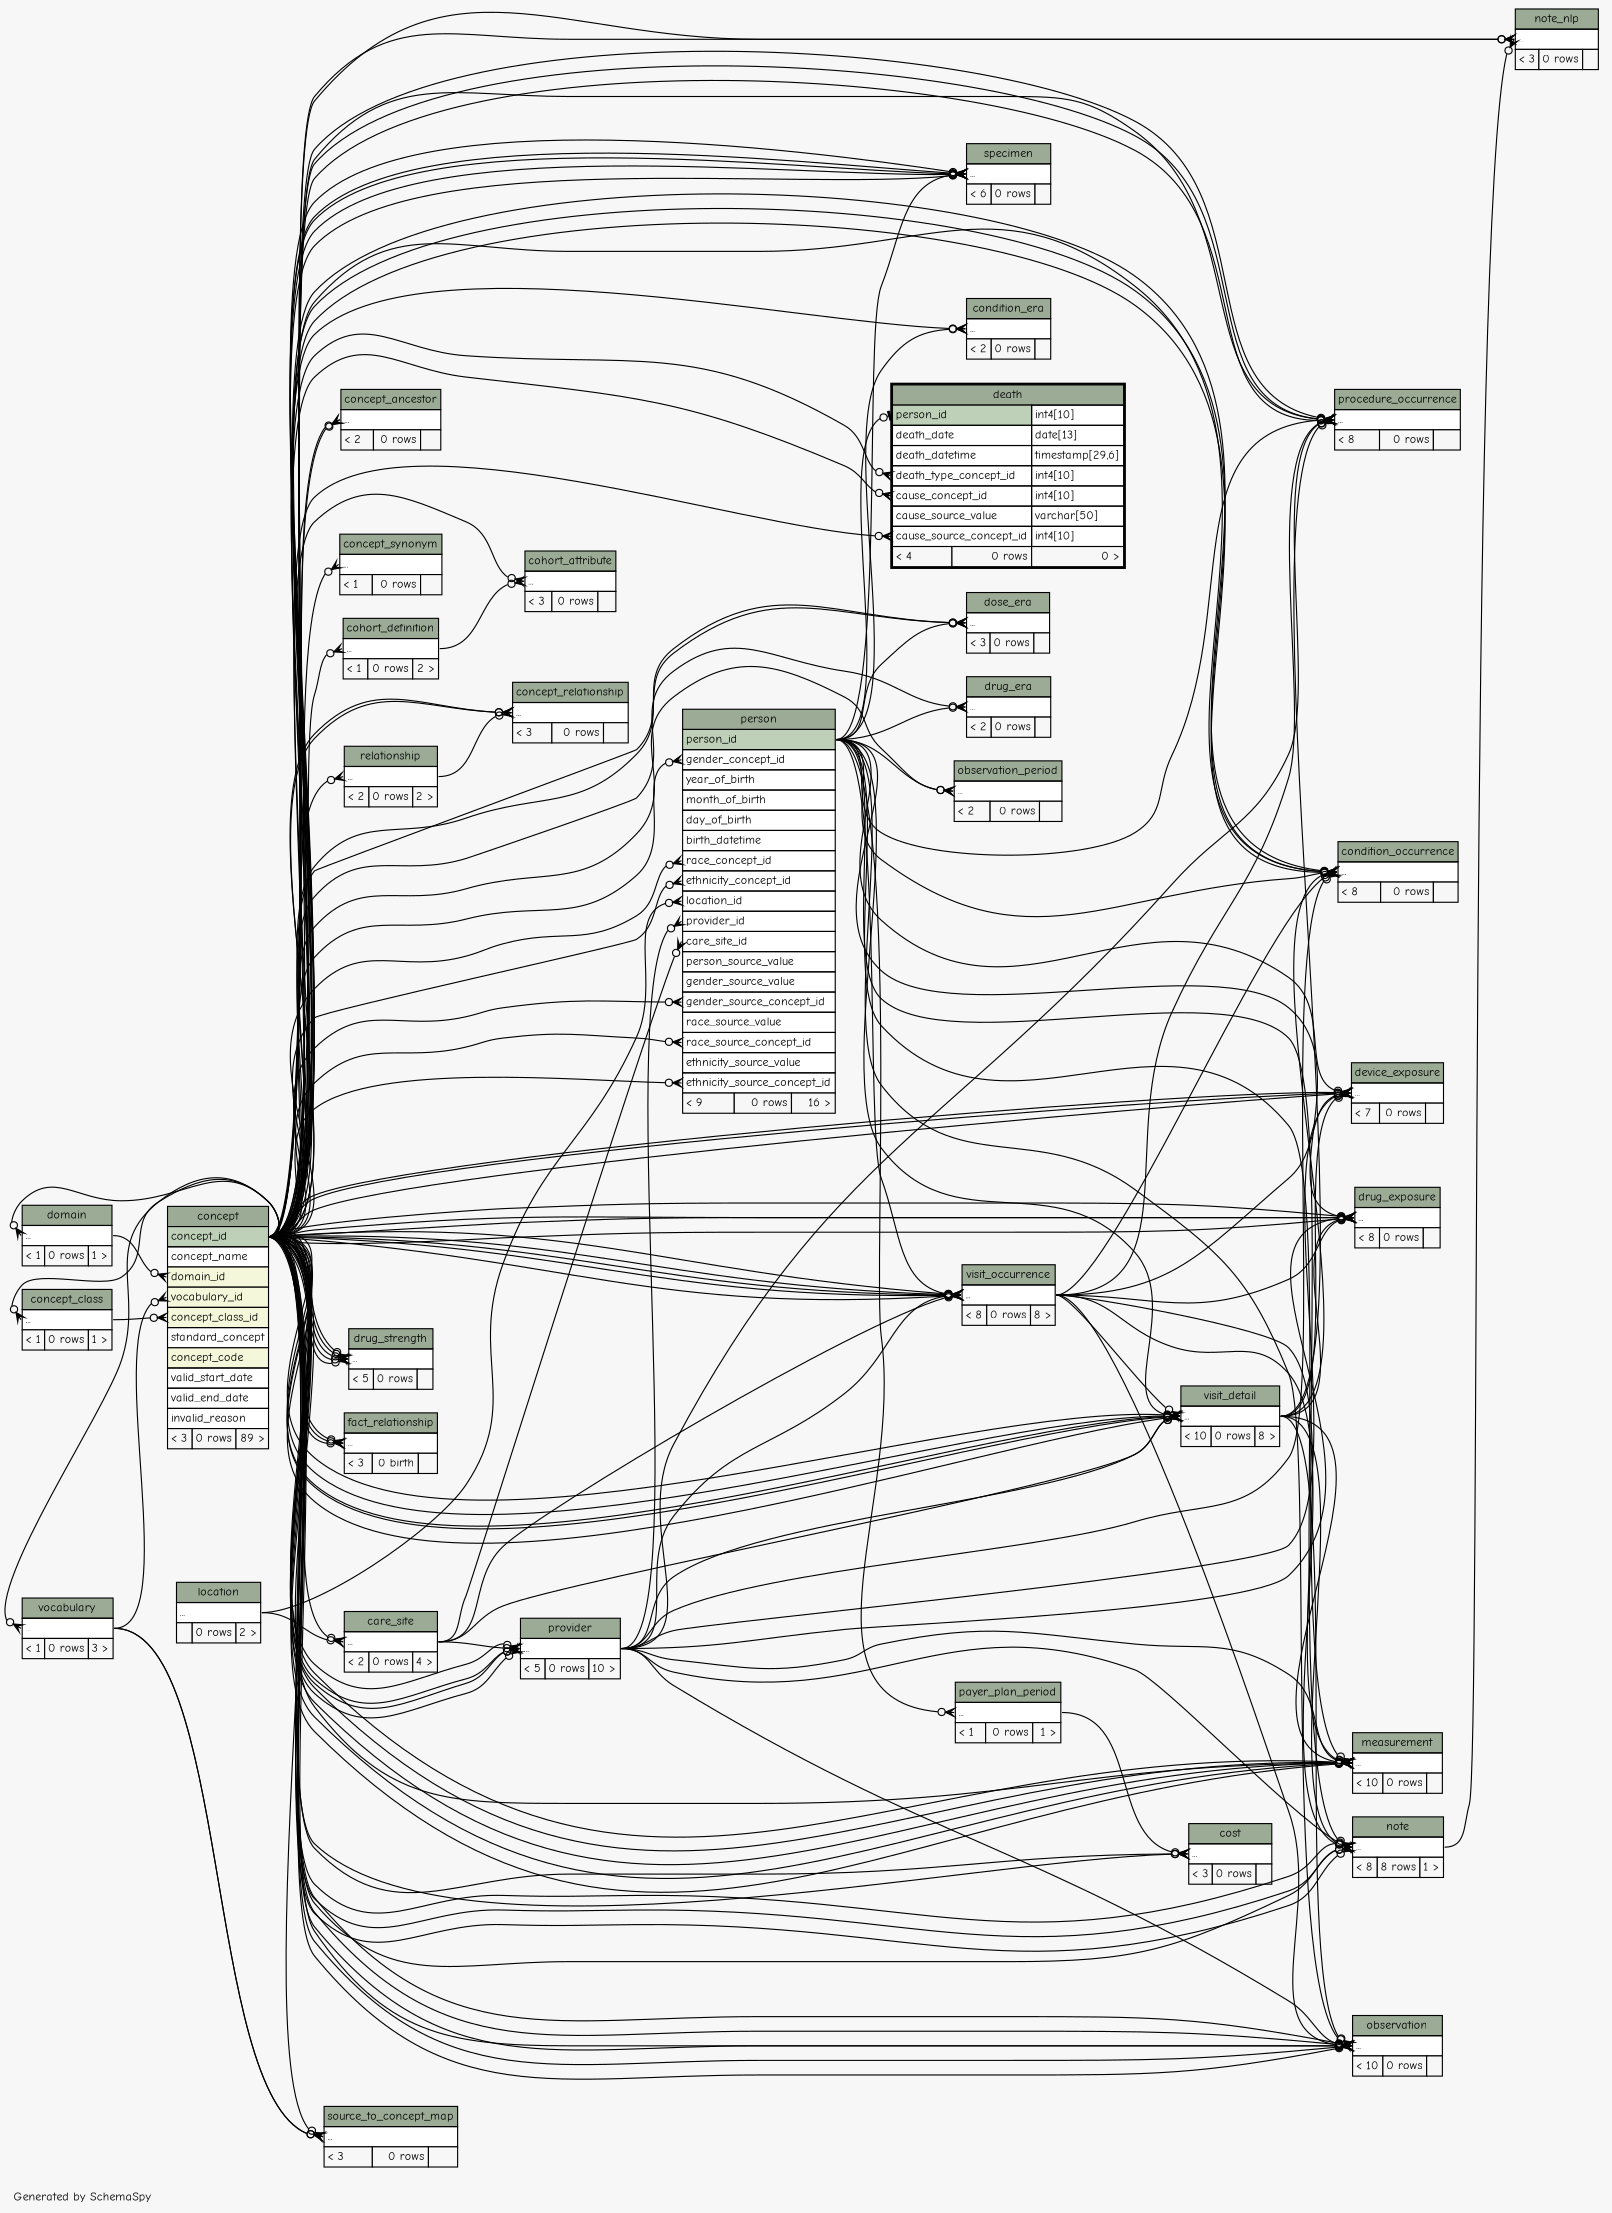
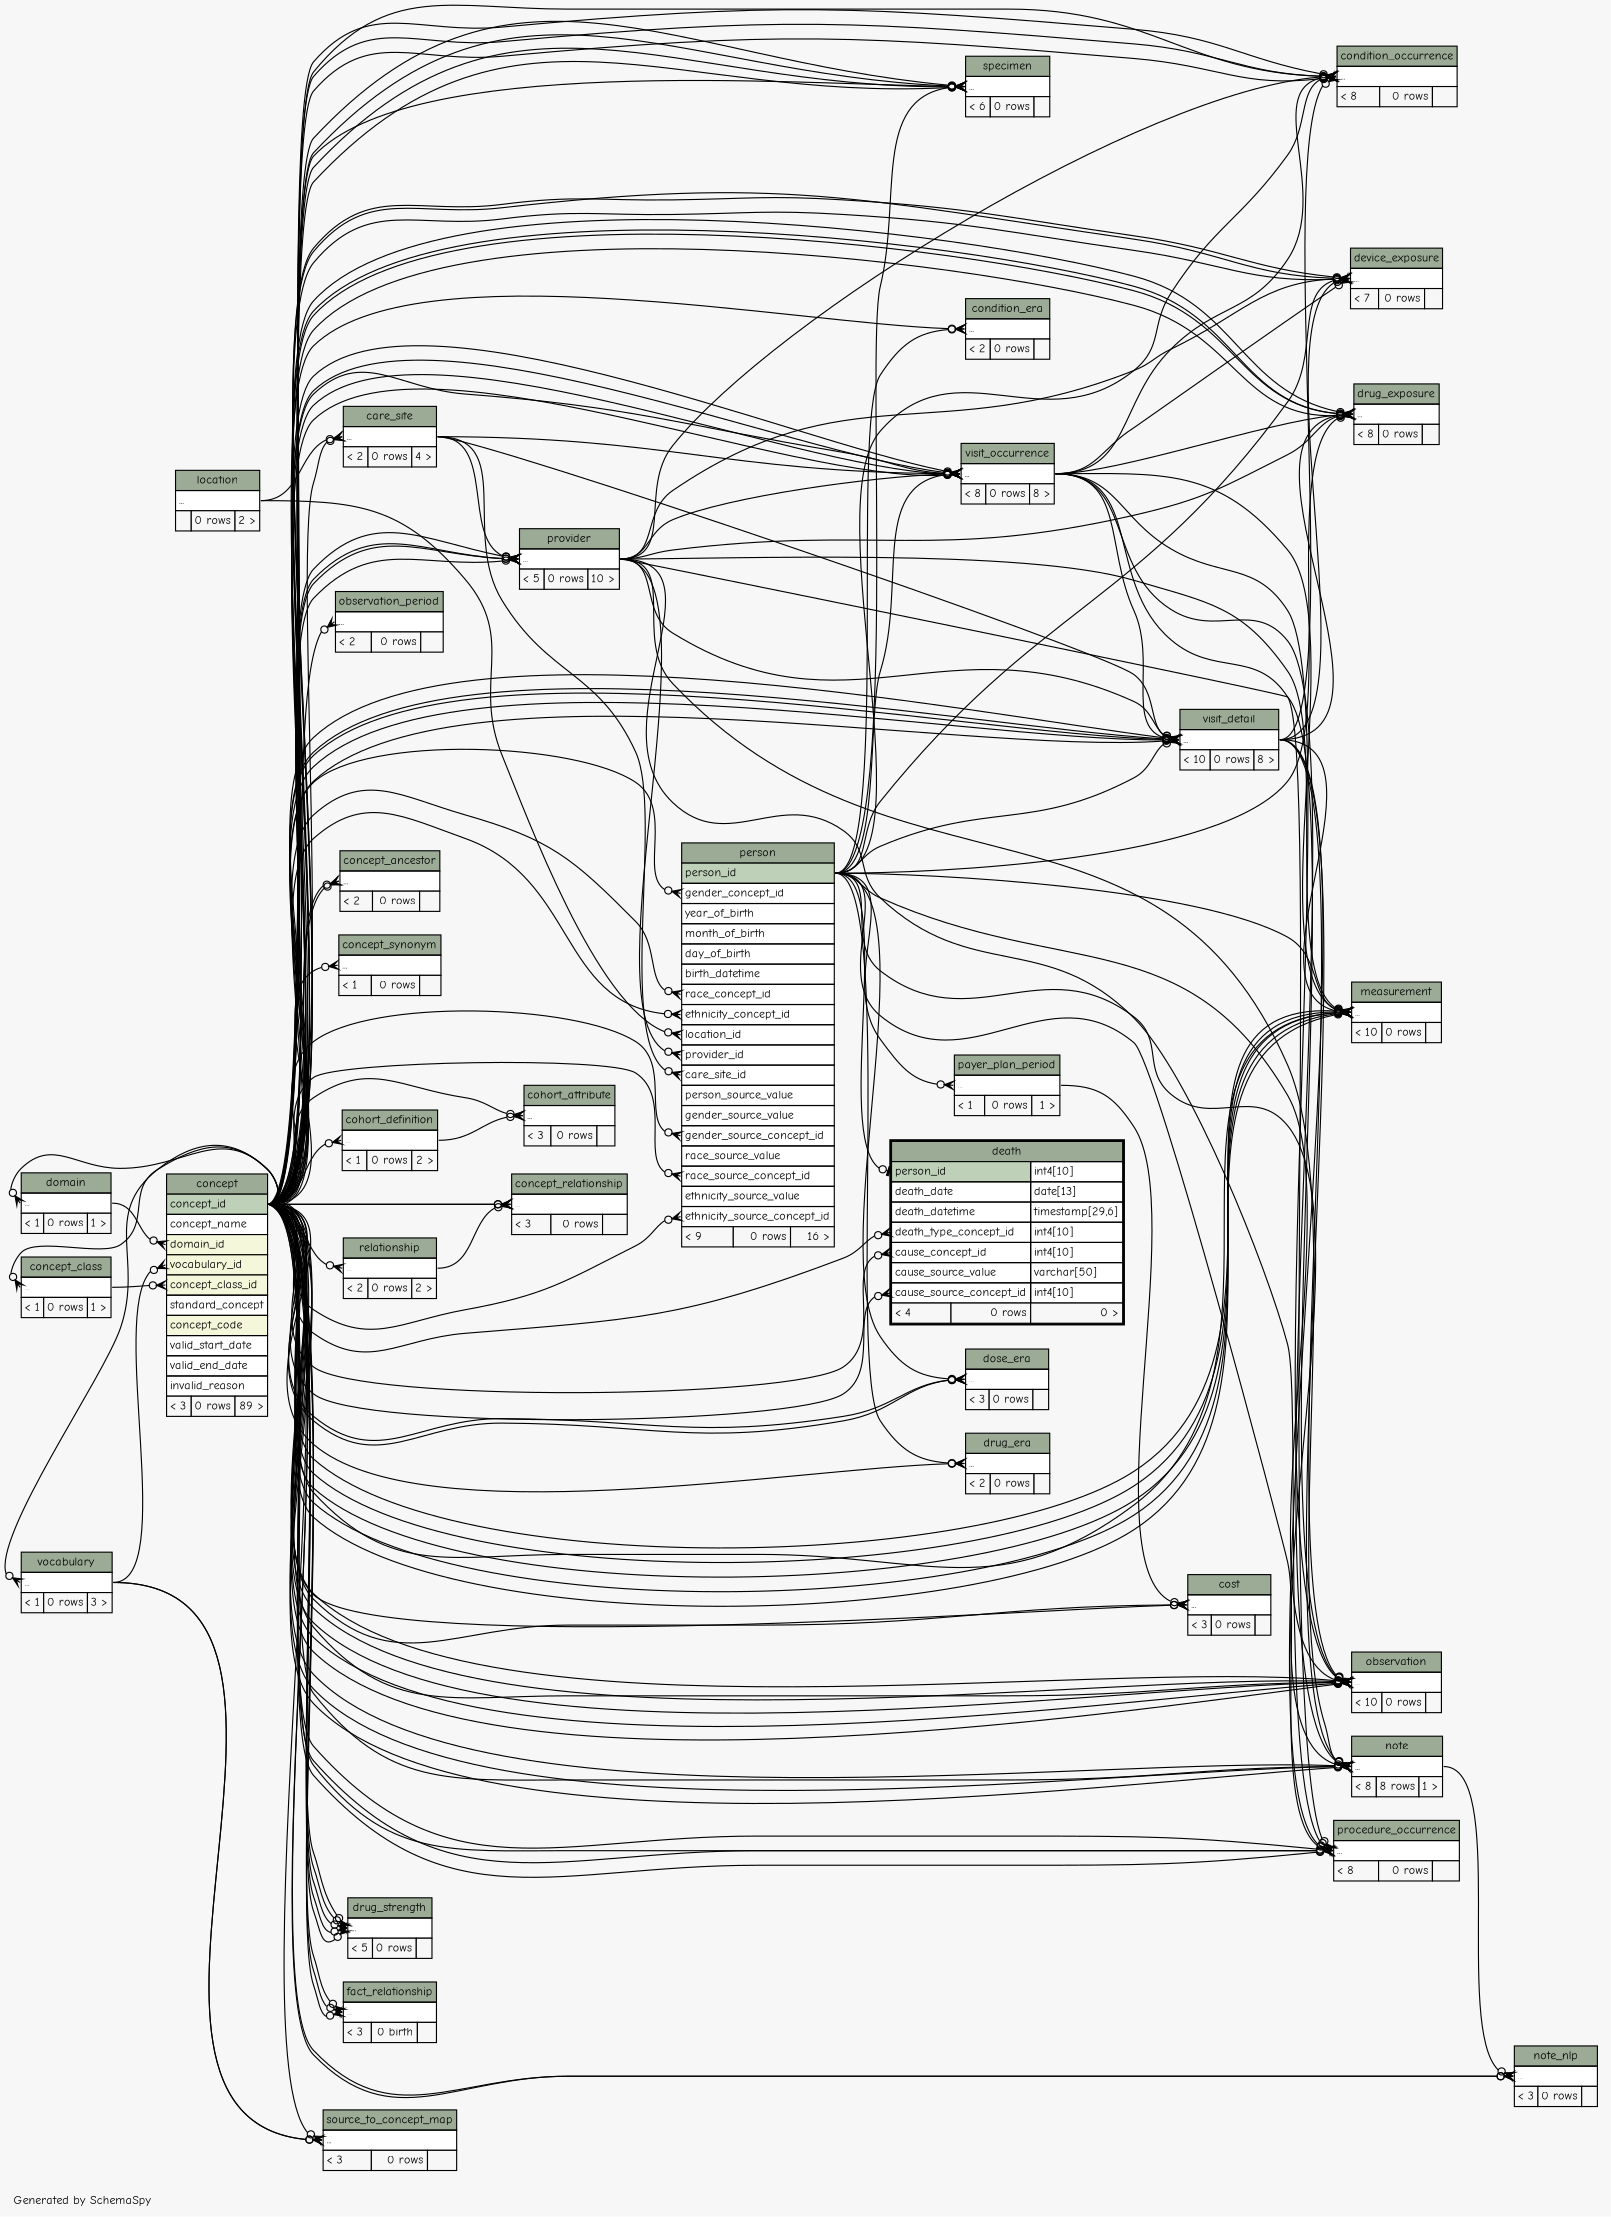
edge "person" -> "observation_period": removed
